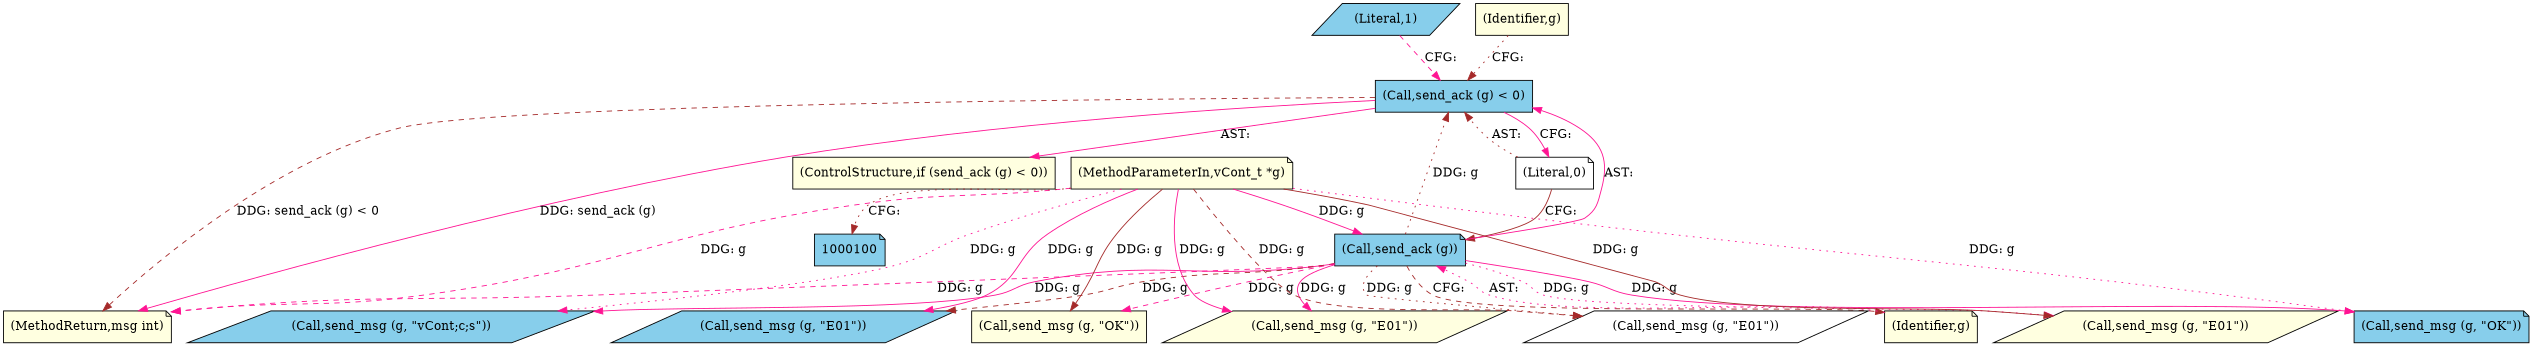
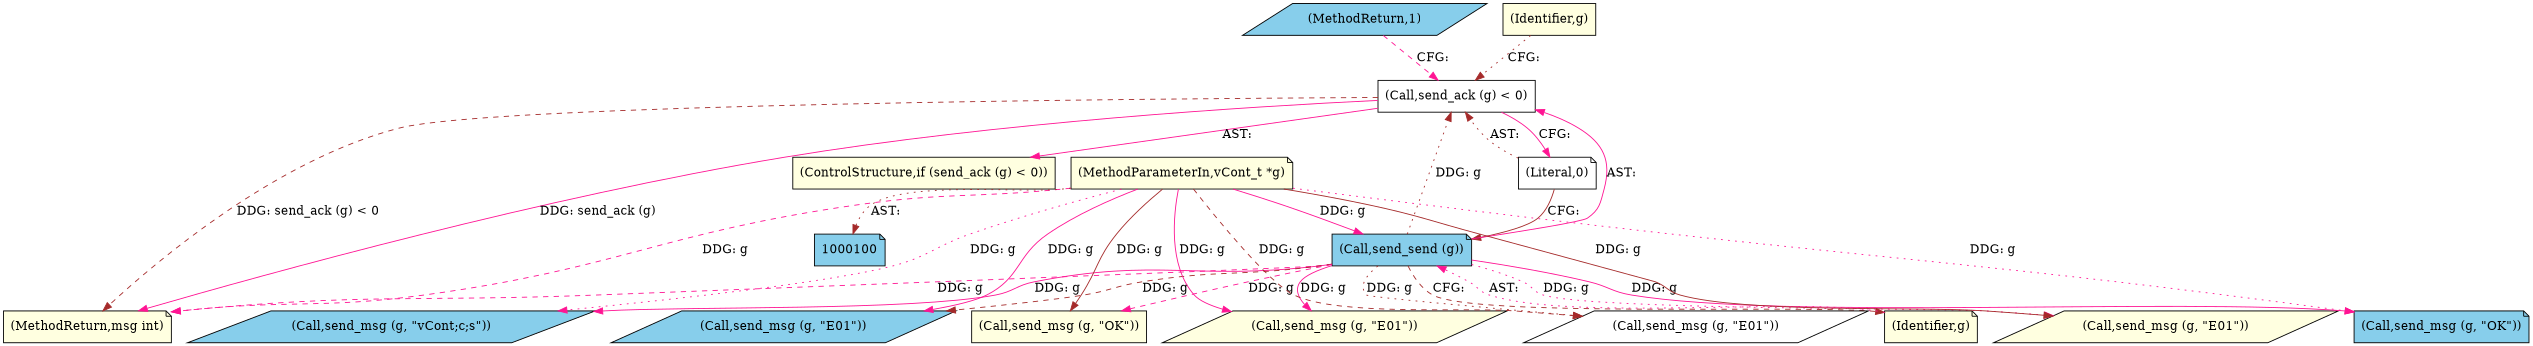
node "(Literal,1)": label "(Literal,1)" -> "(MethodReturn,1)"
node "(Call,send_ack (g) < 0)": fillcolor skyblue -> white
edge "(MethodParameterIn,vCont_t *g)" -> "1000100": label "CFG: " -> "AST: "
node "(Call,send_ack (g))": label "(Call,send_ack (g))" -> "(Call,send_send (g))"
